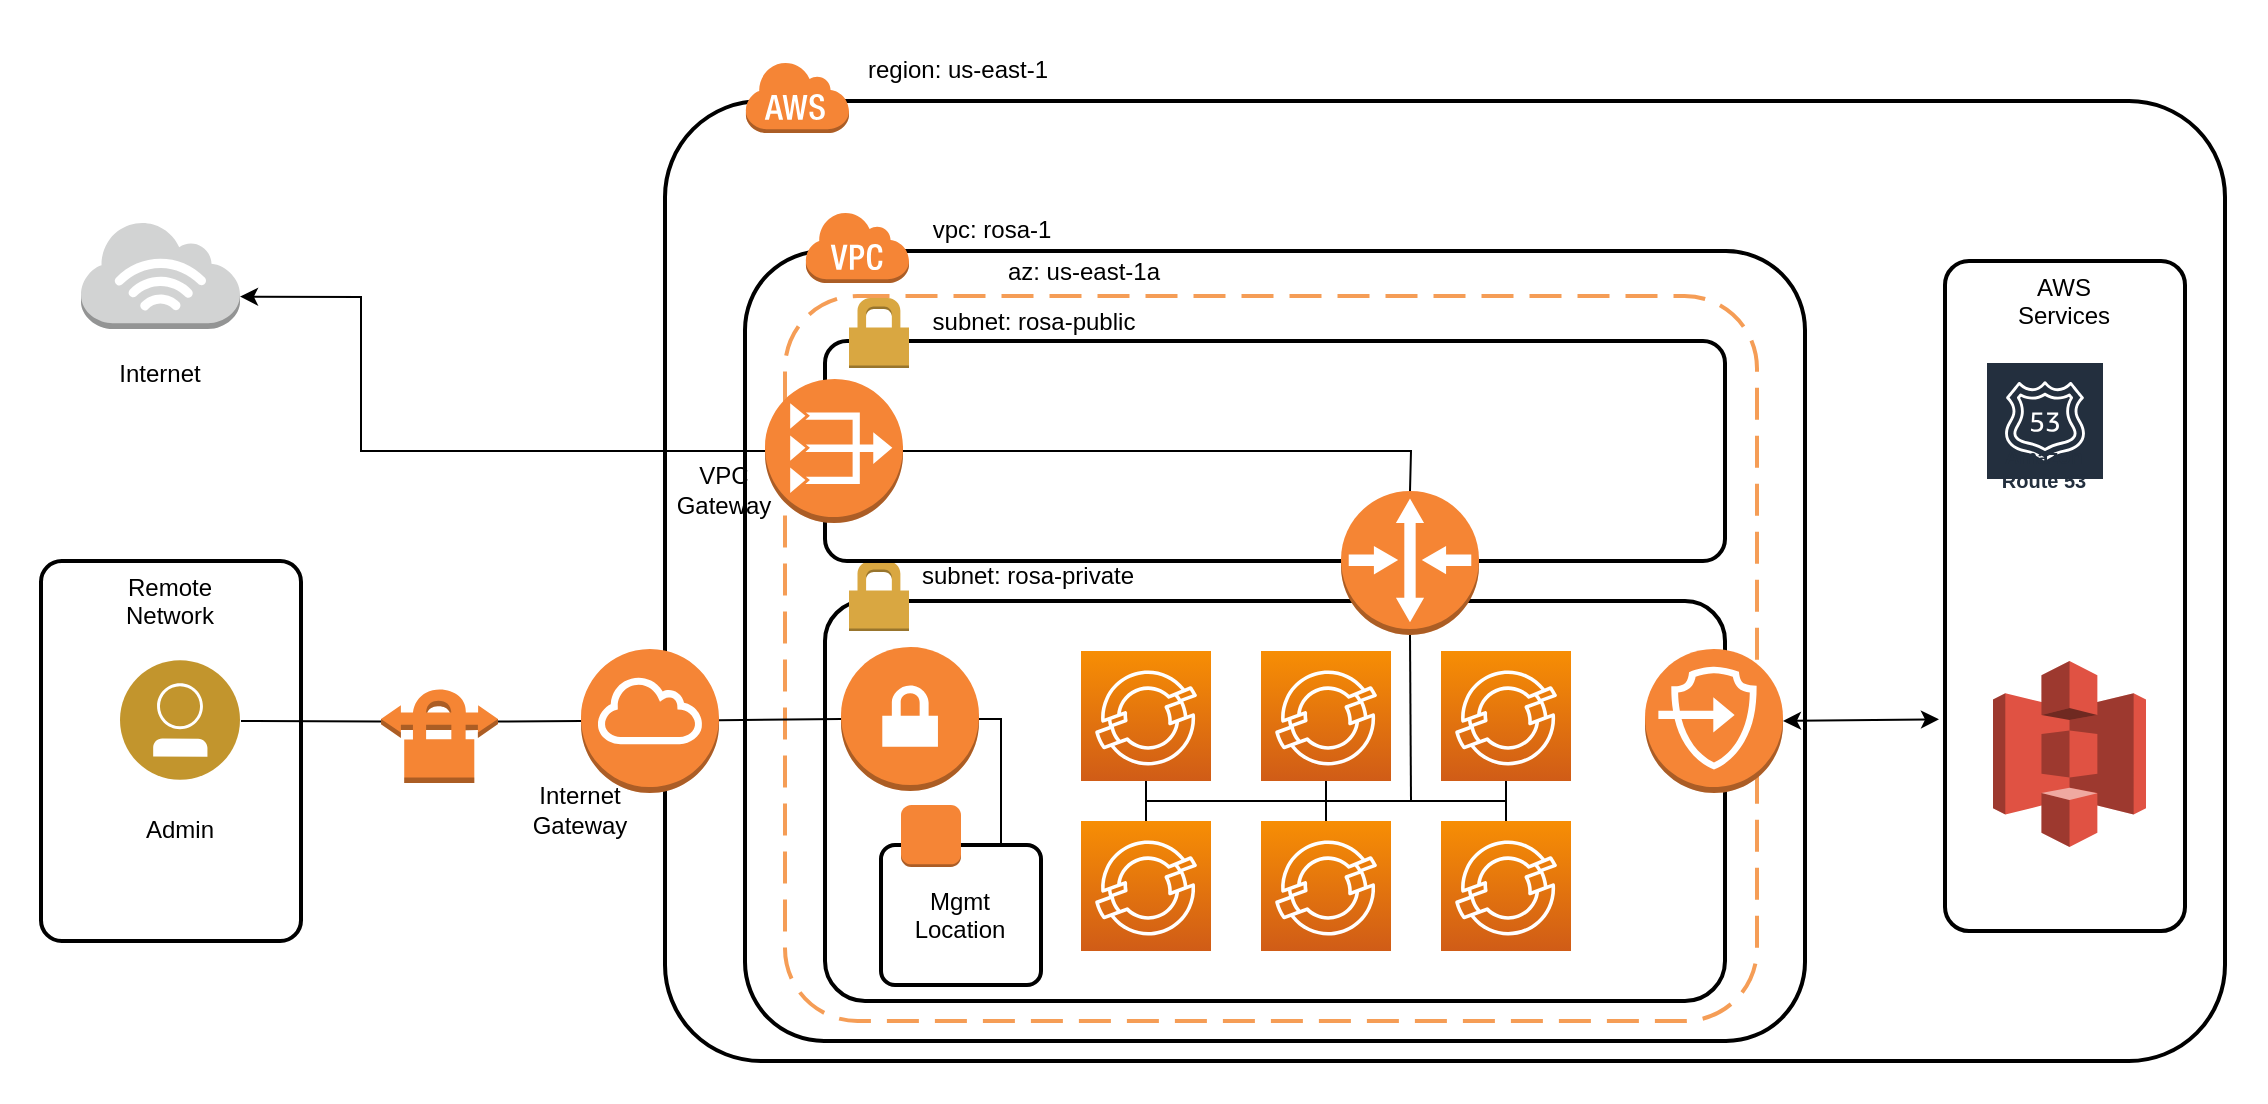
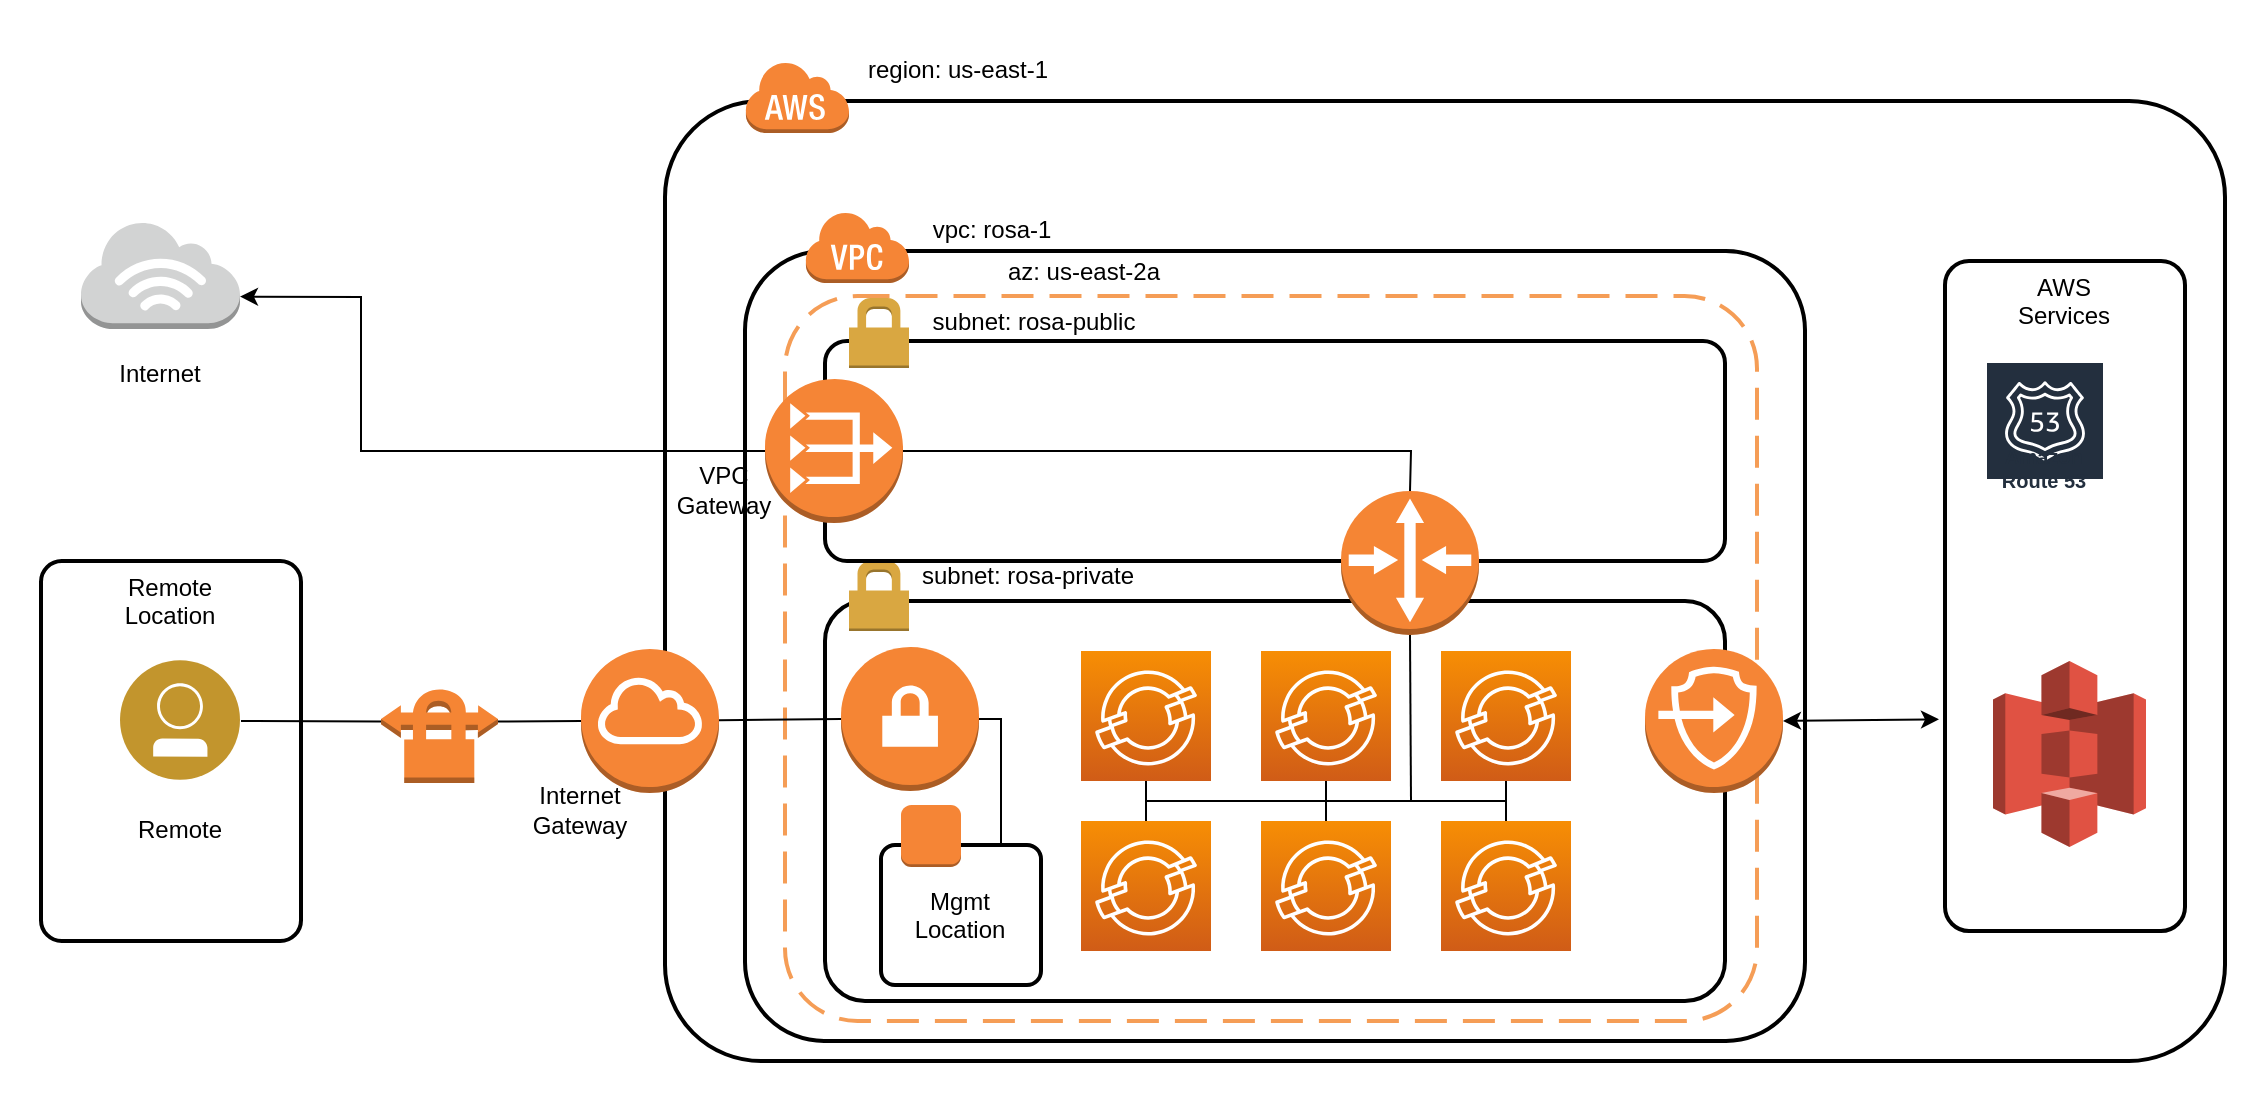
node "az: us-east-1a": label "az: us-east-1a" -> "az: us-east-2a"
node "Remote Network": label "Remote Network" -> "Remote Location"
node "Admin": label "Admin" -> "Remote"
